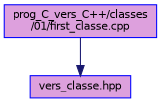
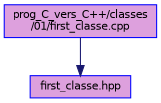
node "vers_classe.hpp": label "vers_classe.hpp" -> "first_classe.hpp"
